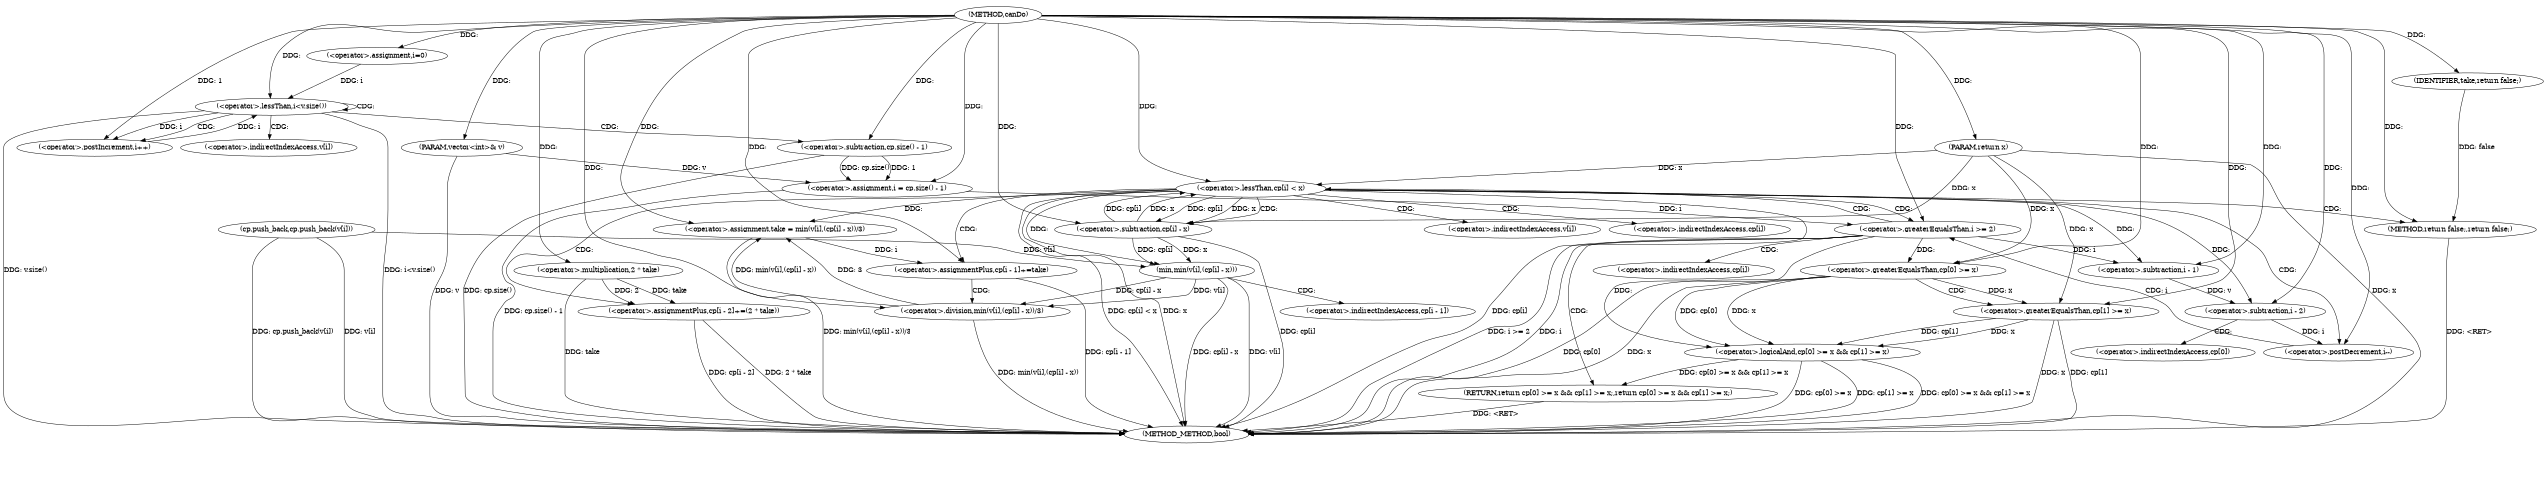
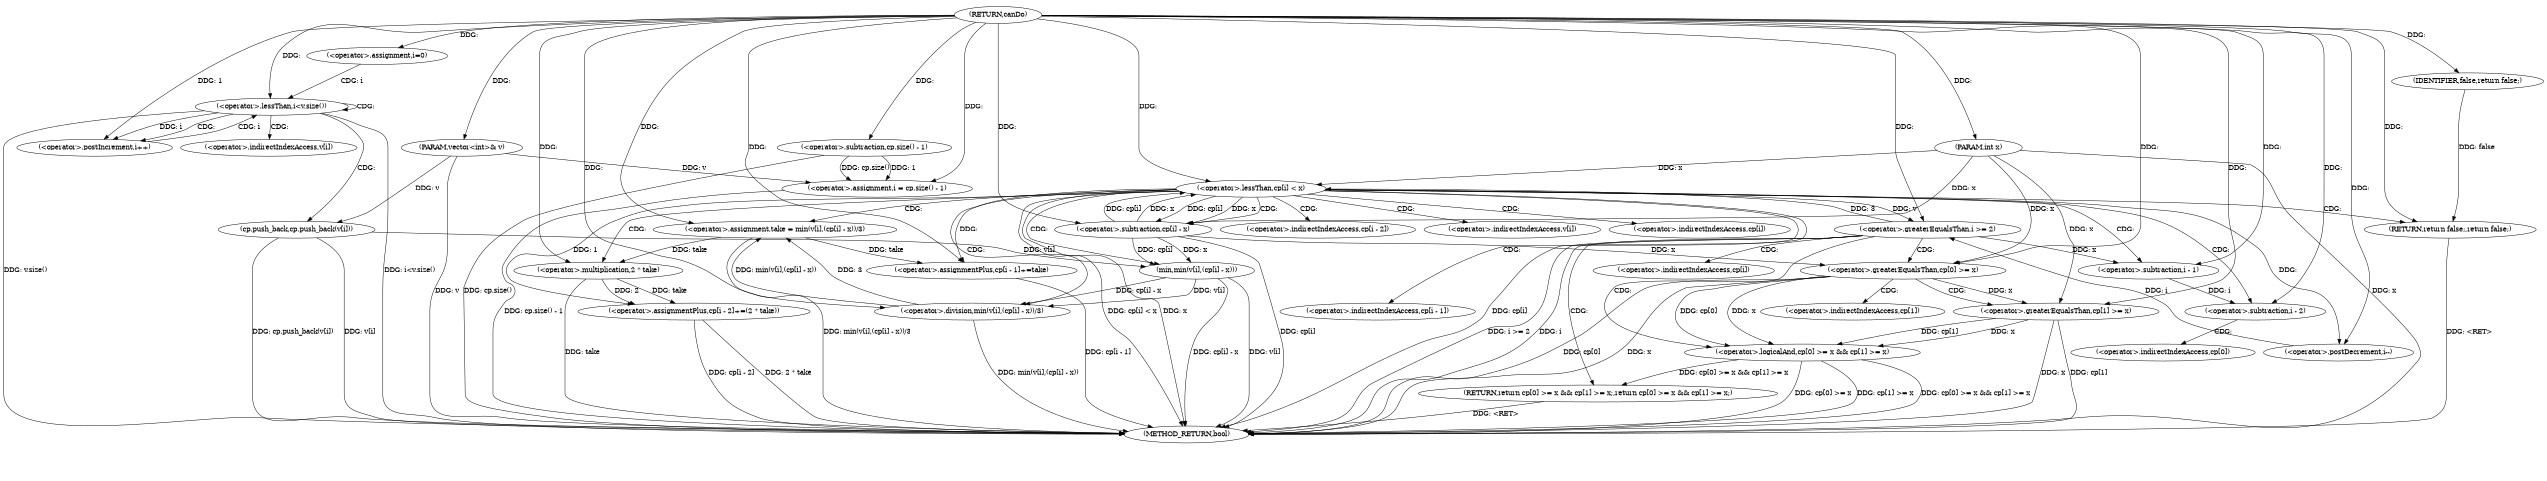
node "(METHOD,canDo)": label "(METHOD,canDo)" -> "(RETURN,canDo)"
edge "(<operator>.assignment,i=0)" -> "(<operator>.lessThan,i<v.size())": label "DDG: i" -> "CDG: i"
node "(IDENTIFIER,take,return false;)": label "(IDENTIFIER,take,return false;)" -> "(IDENTIFIER,false,return false;)"
edge "(<operator>.postIncrement,i++)" -> "(<operator>.lessThan,i<v.size())": label "DDG: i" -> "CDG: i"
edge "(<operator>.lessThan,i<v.size())" -> "(<operator>.subtraction,cp.size() - 1)": now "(<operator>.lessThan,i<v.size())" -> "(cp.push_back,cp.push_back(v[i]))"
node "(PARAM,return x)": label "(PARAM,return x)" -> "(PARAM,int x)"
edge "(PARAM,vector<int>& v)" -> "(cp.push_back,cp.push_back(v[i]))": added, label "DDG: v"
edge "(<operator>.lessThan,cp[i] < x)" -> "(<operator>.multiplication,2 * take)": added, label "CDG:"
edge "(<operator>.assignment,i = cp.size() - 1)" -> "(<operator>.greaterEqualsThan,i >= 2)": removed, label "DDG: i"
edge "(<operator>.lessThan,cp[i] < x)" -> "(<operator>.assignment,take = min(v[i],(cp[i] - x))/3)": label "DDG: " -> "CDG: "
edge "(<operator>.greaterEqualsThan,i >= 2)" -> "(<operator>.lessThan,cp[i] < x)": label "CDG: " -> "DDG: 3"
edge "(<operator>.lessThan,cp[i] < x)" -> "(<operator>.greaterEqualsThan,i >= 2)": label "CDG: " -> "DDG: v"
edge "(<operator>.lessThan,cp[i] < x)" -> "(<operator>.assignmentPlus,cp[i - 1]+=take)": label "CDG: " -> "DDG: "
edge "(<operator>.lessThan,cp[i] < x)" -> "(min,min(v[i],(cp[i] - x)))": label "DDG: " -> "CDG: "
node "(<operator>.indirectIndexAccess,cp[i - 2])": added
edge "(<operator>.lessThan,cp[i] < x)" -> "(<operator>.subtraction,i - 1)": label "DDG: " -> "CDG: "
node "(METHOD,return false;,return false;)": label "(METHOD,return false;,return false;)" -> "(RETURN,return false;,return false;)"
edge "(<operator>.subtraction,cp[i] - x)" -> "(<operator>.greaterEqualsThan,cp[0] >= x)": added, label "DDG: x"
edge "(<operator>.assignment,take = min(v[i],(cp[i] - x))/3)" -> "(<operator>.multiplication,2 * take)": added, label "DDG: take"
edge "(<operator>.lessThan,cp[i] < x)" -> "(<operator>.assignmentPlus,cp[i - 2]+=(2 * take))": label "CDG: " -> "DDG: 1"
edge "(<operator>.assignment,take = min(v[i],(cp[i] - x))/3)" -> "(<operator>.assignmentPlus,cp[i - 1]+=take)": label "DDG: i" -> "DDG: take"
edge "(<operator>.greaterEqualsThan,i >= 2)" -> "(<operator>.greaterEqualsThan,cp[0] >= x)": label "DDG: " -> "CDG: "
edge "(<operator>.greaterEqualsThan,i >= 2)" -> "(<operator>.subtraction,i - 1)": label "DDG: i" -> "DDG: x"
edge "(<operator>.lessThan,cp[i] < x)" -> "(<operator>.subtraction,i - 2)": label "DDG: " -> "CDG: "
edge "(<operator>.lessThan,cp[i] < x)" -> "(<operator>.postDecrement,i--)": label "CDG: " -> "DDG: "
edge "(<operator>.assignmentPlus,cp[i - 1]+=take)" -> "(<operator>.division,min(v[i],(cp[i] - x))/3)": now "(<operator>.lessThan,cp[i] < x)" -> "(<operator>.division,min(v[i],(cp[i] - x))/3)"
edge "(min,min(v[i],(cp[i] - x)))" -> "(<operator>.indirectIndexAccess,cp[i - 1])": now "(<operator>.lessThan,cp[i] < x)" -> "(<operator>.indirectIndexAccess,cp[i - 1])"
edge "(<operator>.greaterEqualsThan,i >= 2)" -> "(<operator>.logicalAnd,cp[0] >= x && cp[1] >= x)": label "DDG: " -> "CDG: "
edge "(<operator>.postDecrement,i--)" -> "(<operator>.greaterEqualsThan,i >= 2)": label "CDG: i" -> "DDG: i"
edge "(<operator>.subtraction,i - 1)" -> "(<operator>.subtraction,i - 2)": label "DDG: v" -> "DDG: i"
node "(<operator>.indirectIndexAccess,cp[1])": added
edge "(<operator>.subtraction,i - 2)" -> "(<operator>.postDecrement,i--)": removed, label "DDG: i"
node "(METHOD_METHOD,bool)": label "(METHOD_METHOD,bool)" -> "(METHOD_RETURN,bool)"
